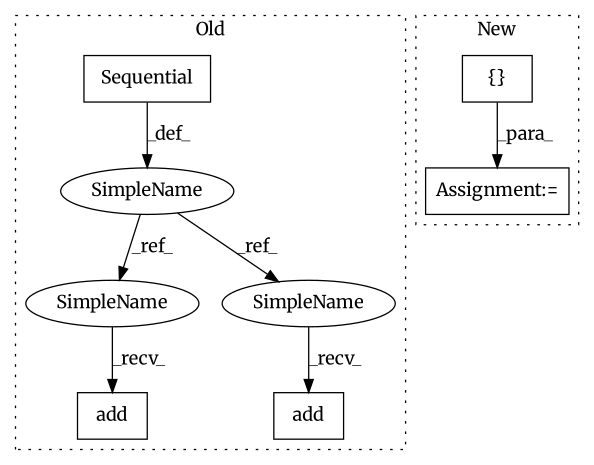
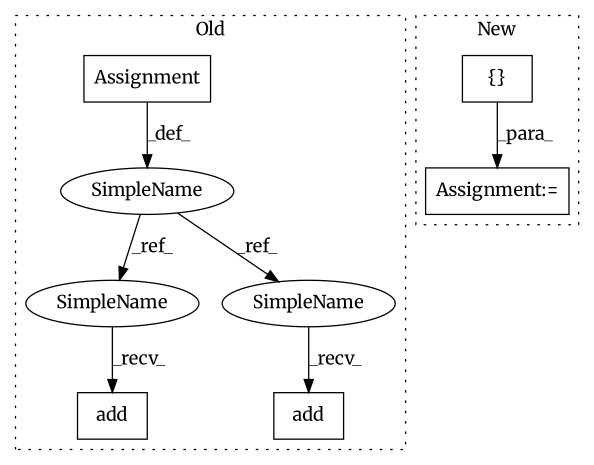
node "Sequential": label "Sequential" -> "Assignment"
